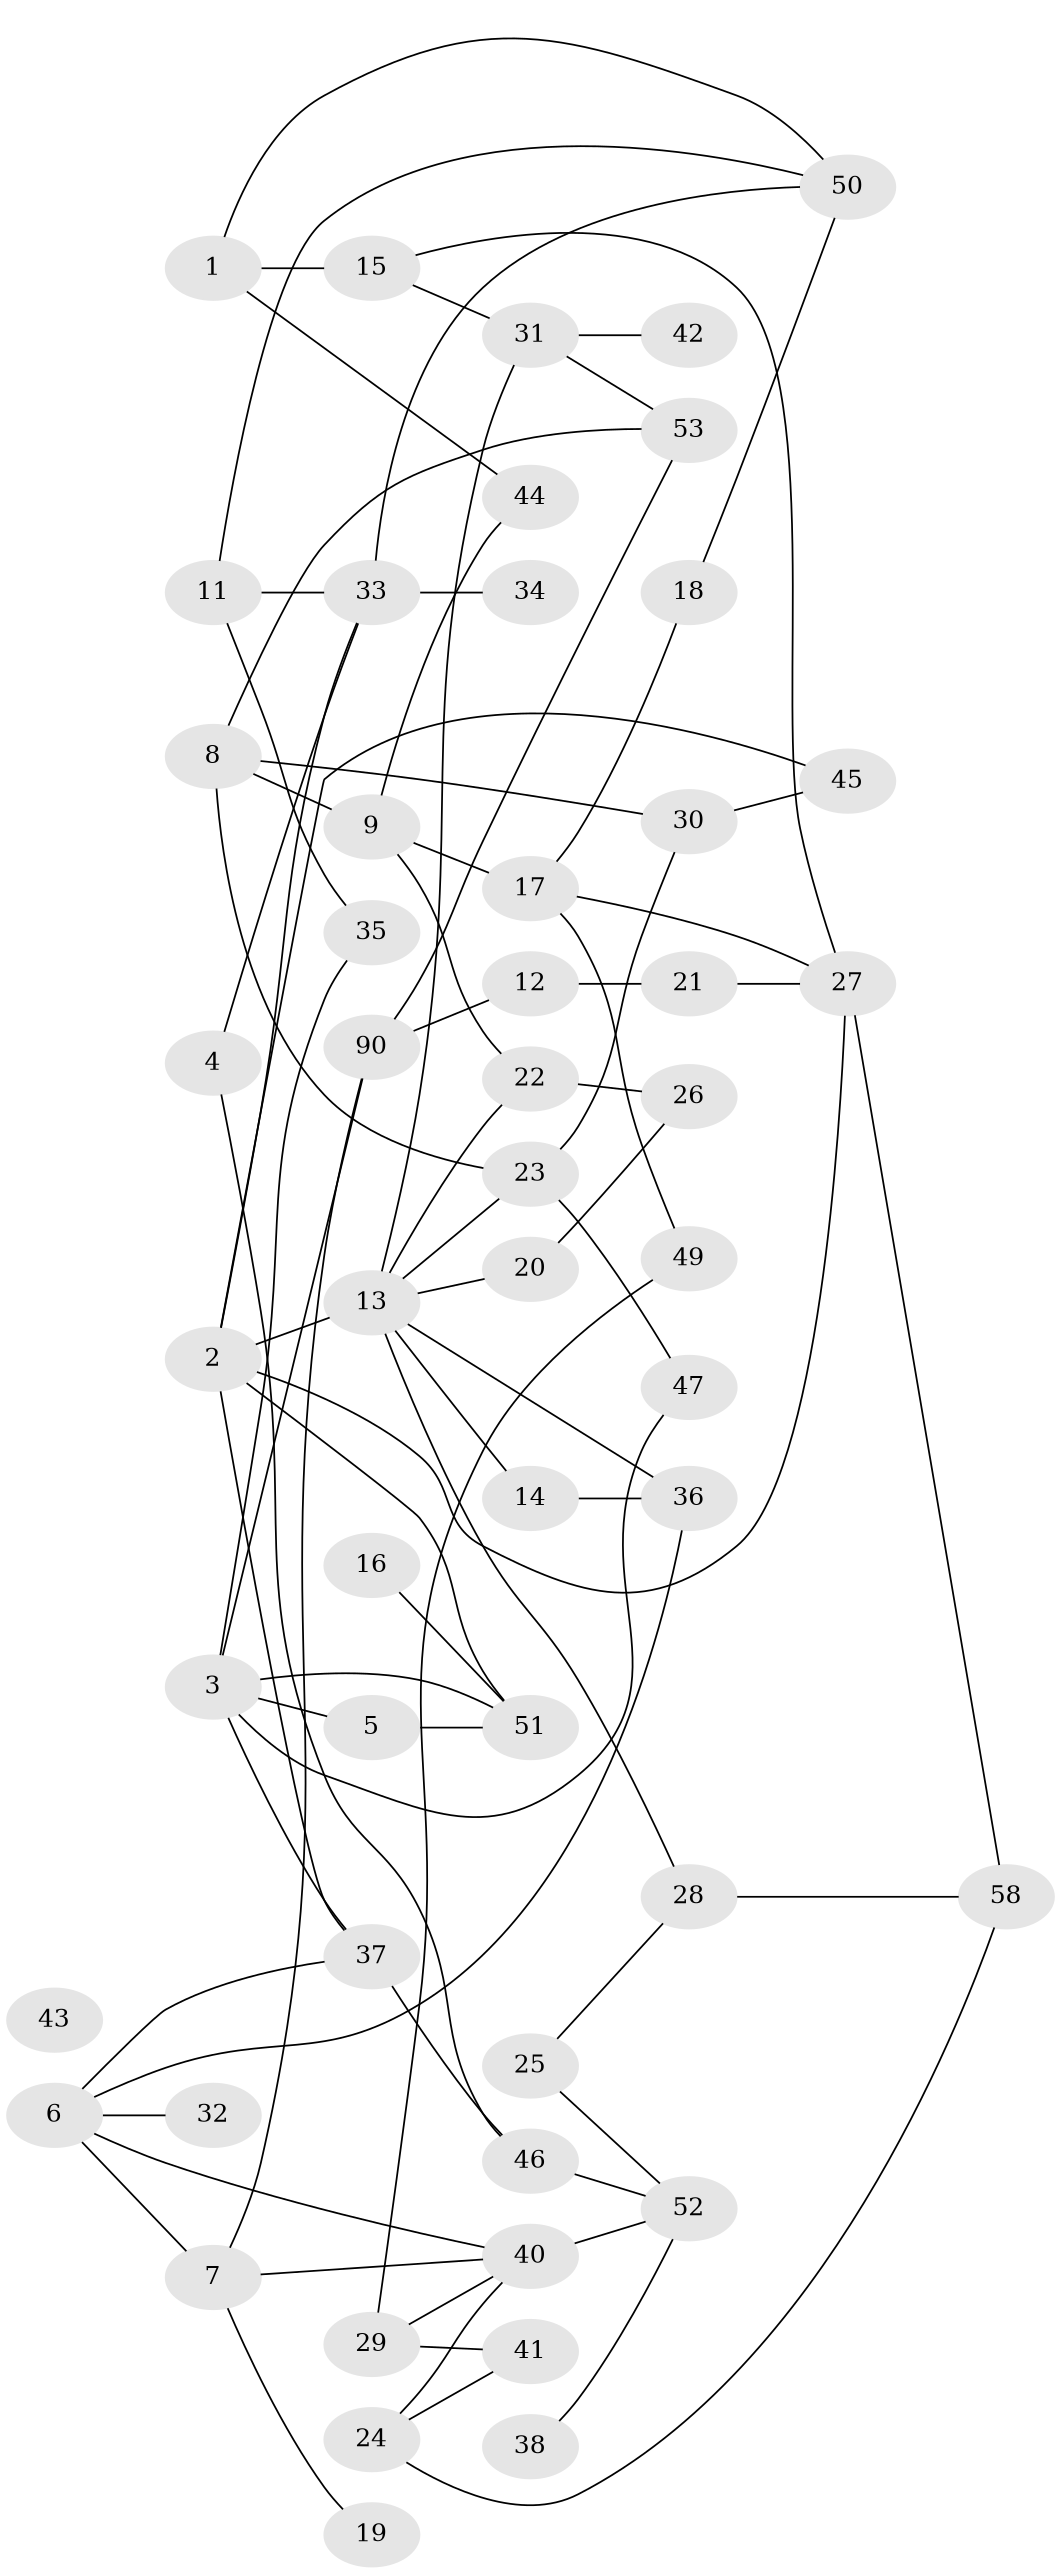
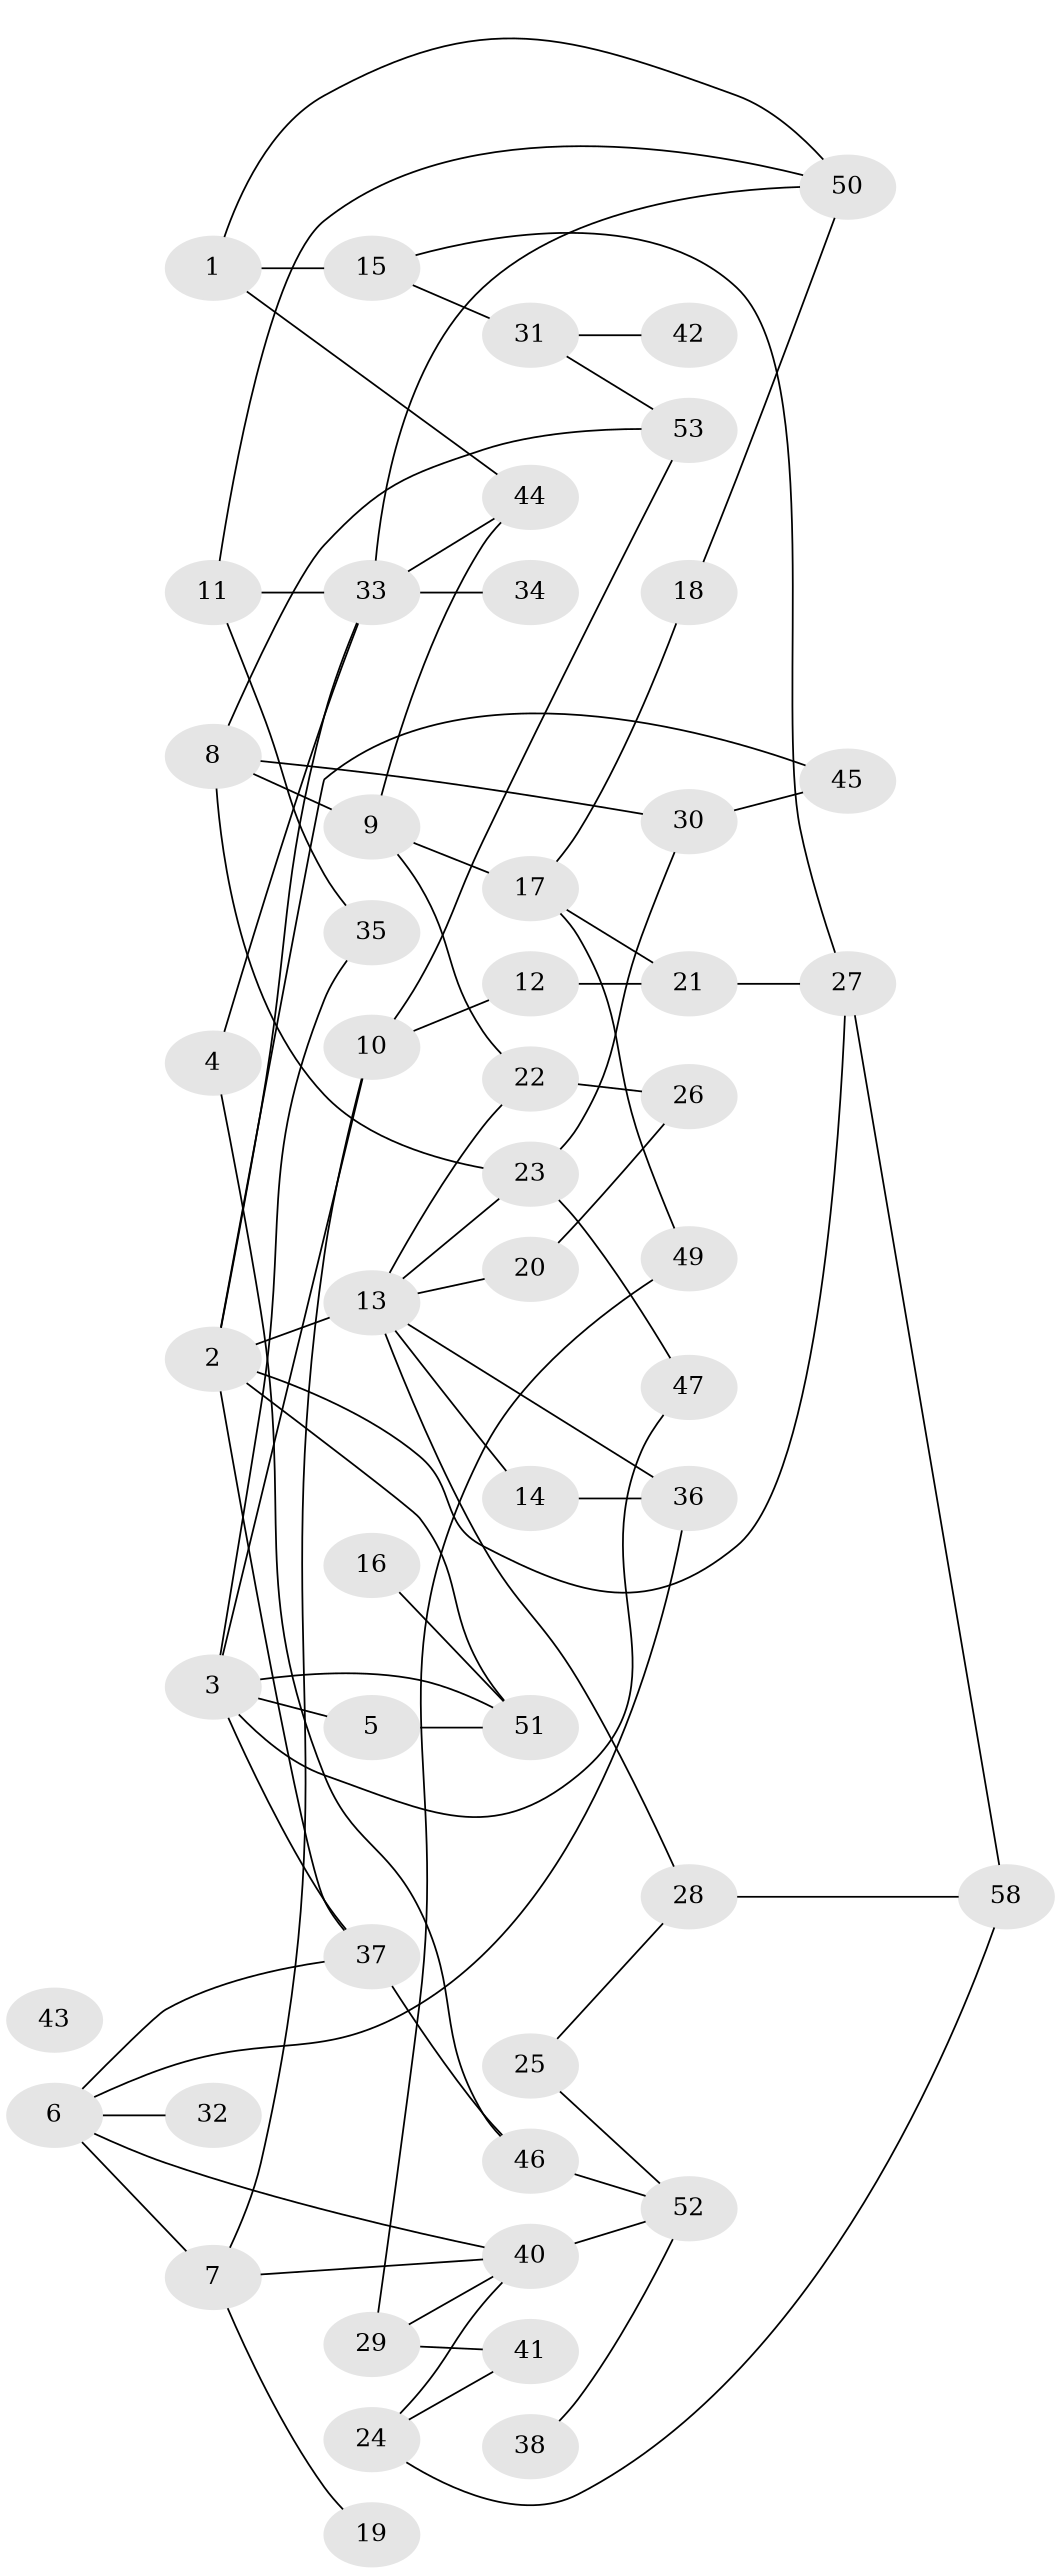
edge "44" -- "33": added
edge "31" -- "13": removed
edge "17" -- "27": now "17" -- "21"
node "90": label "90" -> "10"
